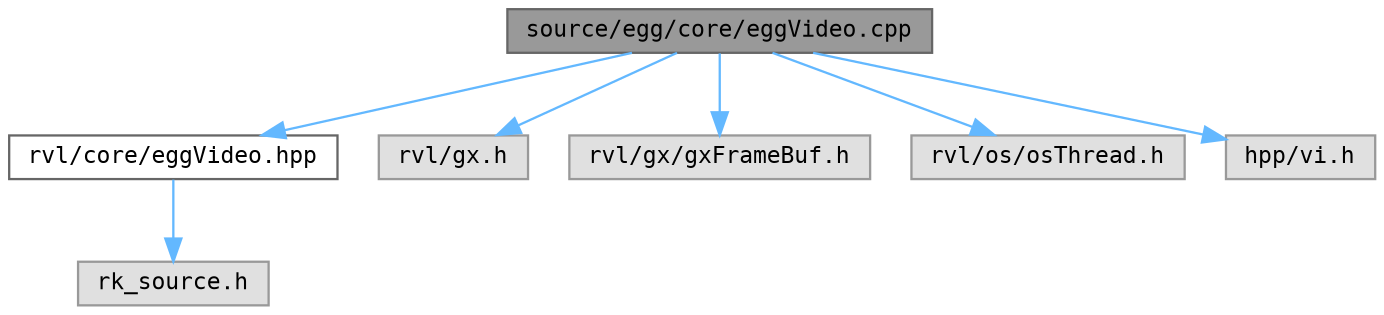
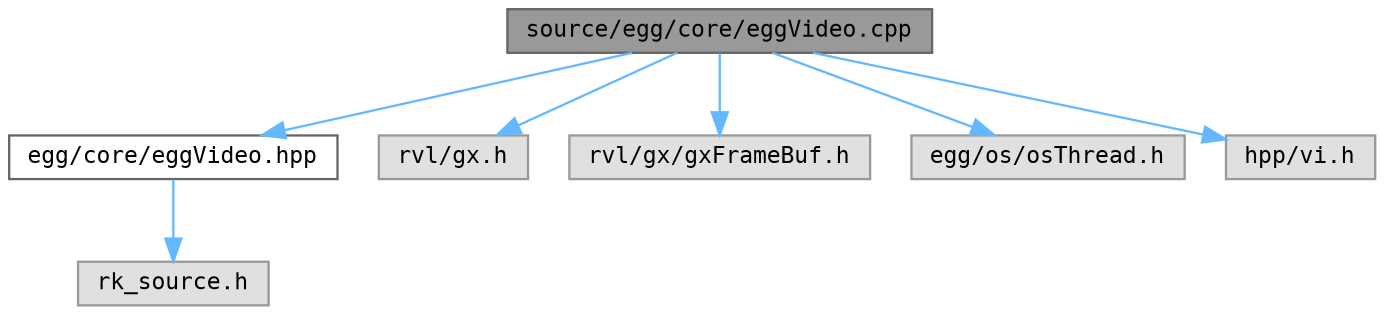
node "rvl/core/eggVideo.hpp": label "rvl/core/eggVideo.hpp" -> "egg/core/eggVideo.hpp"
node "rvl/os/osThread.h": label "rvl/os/osThread.h" -> "egg/os/osThread.h"
